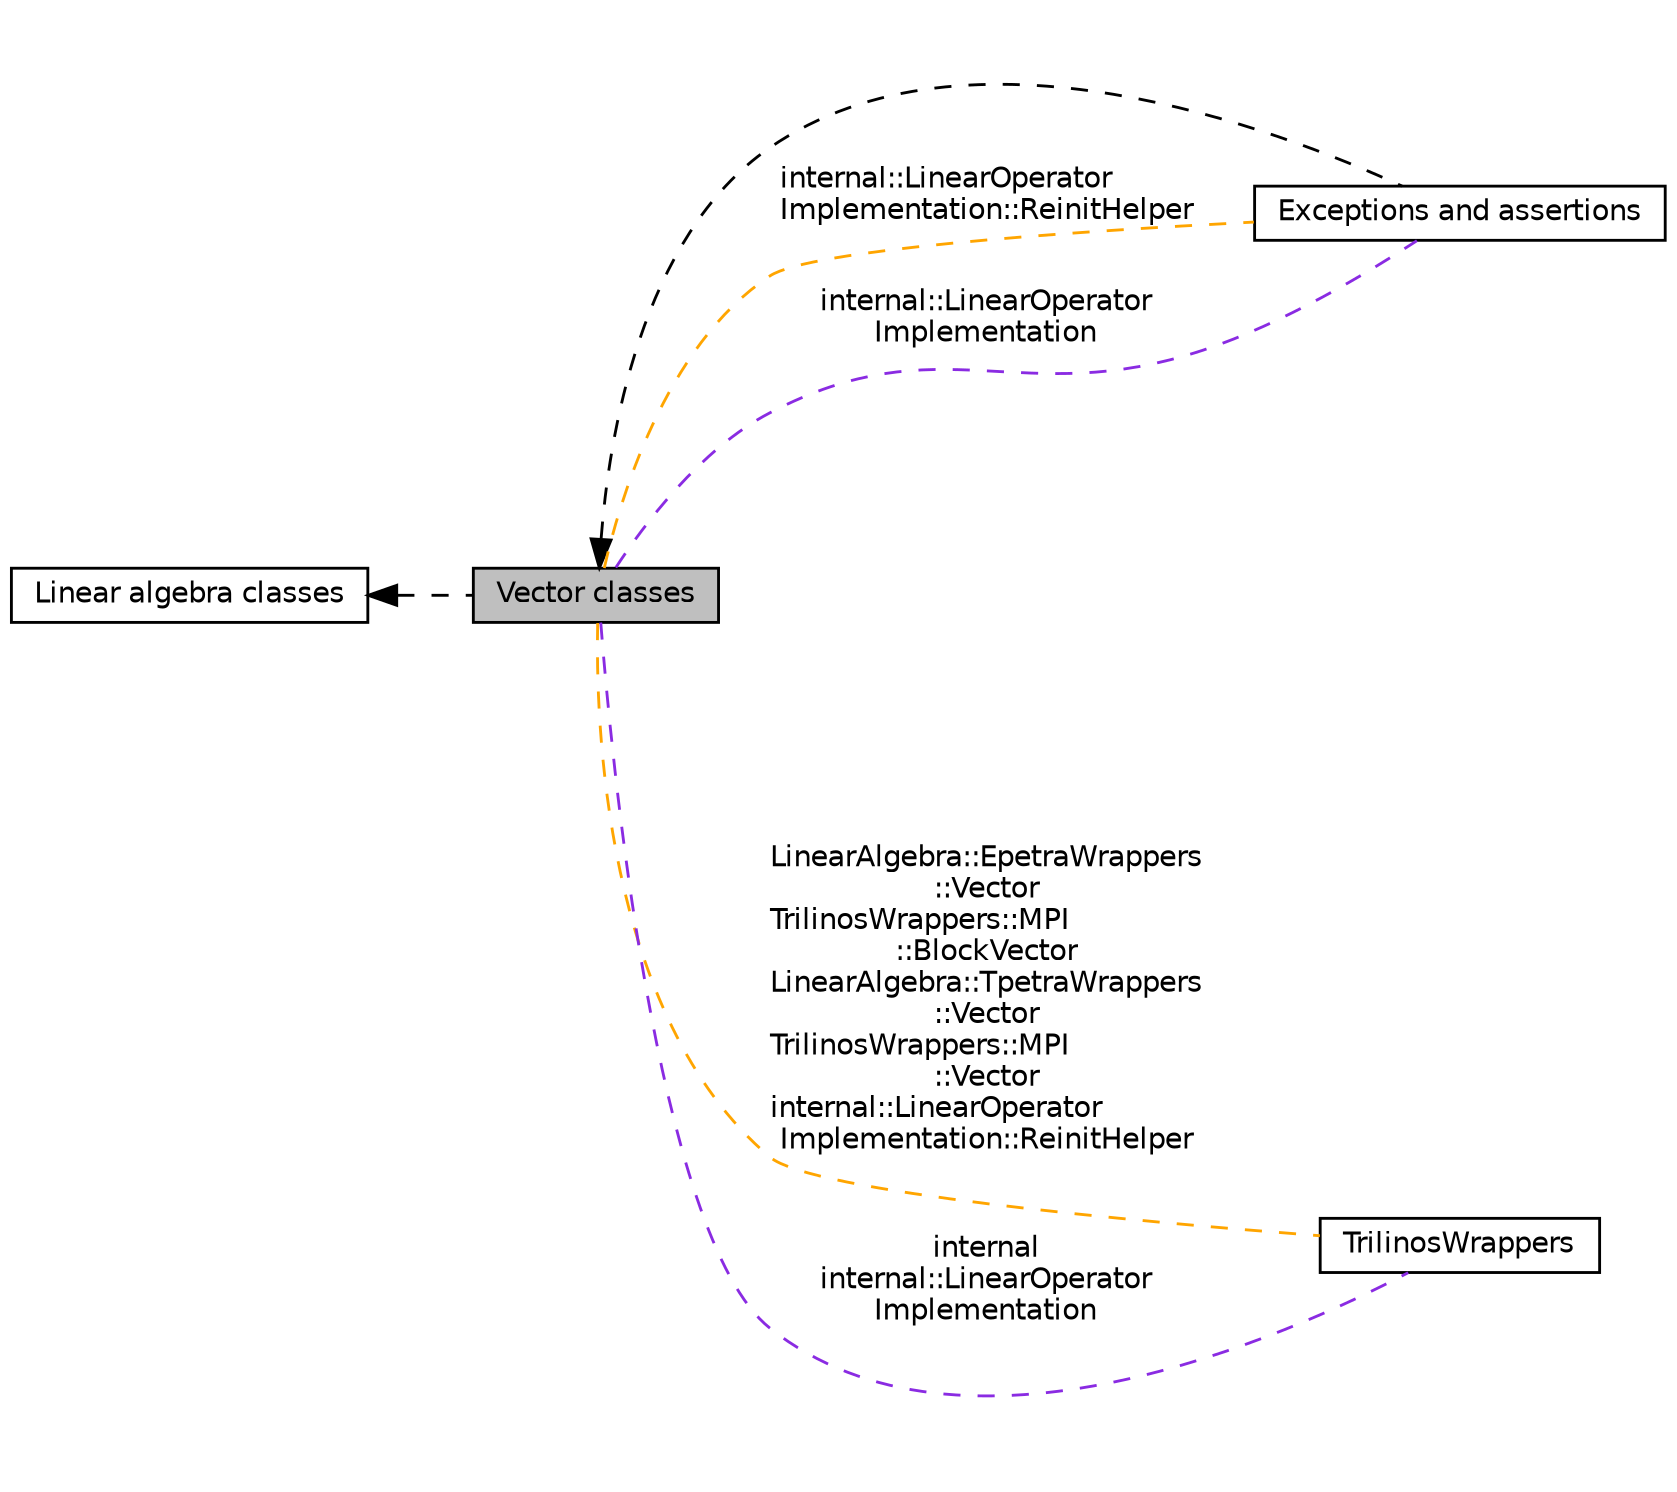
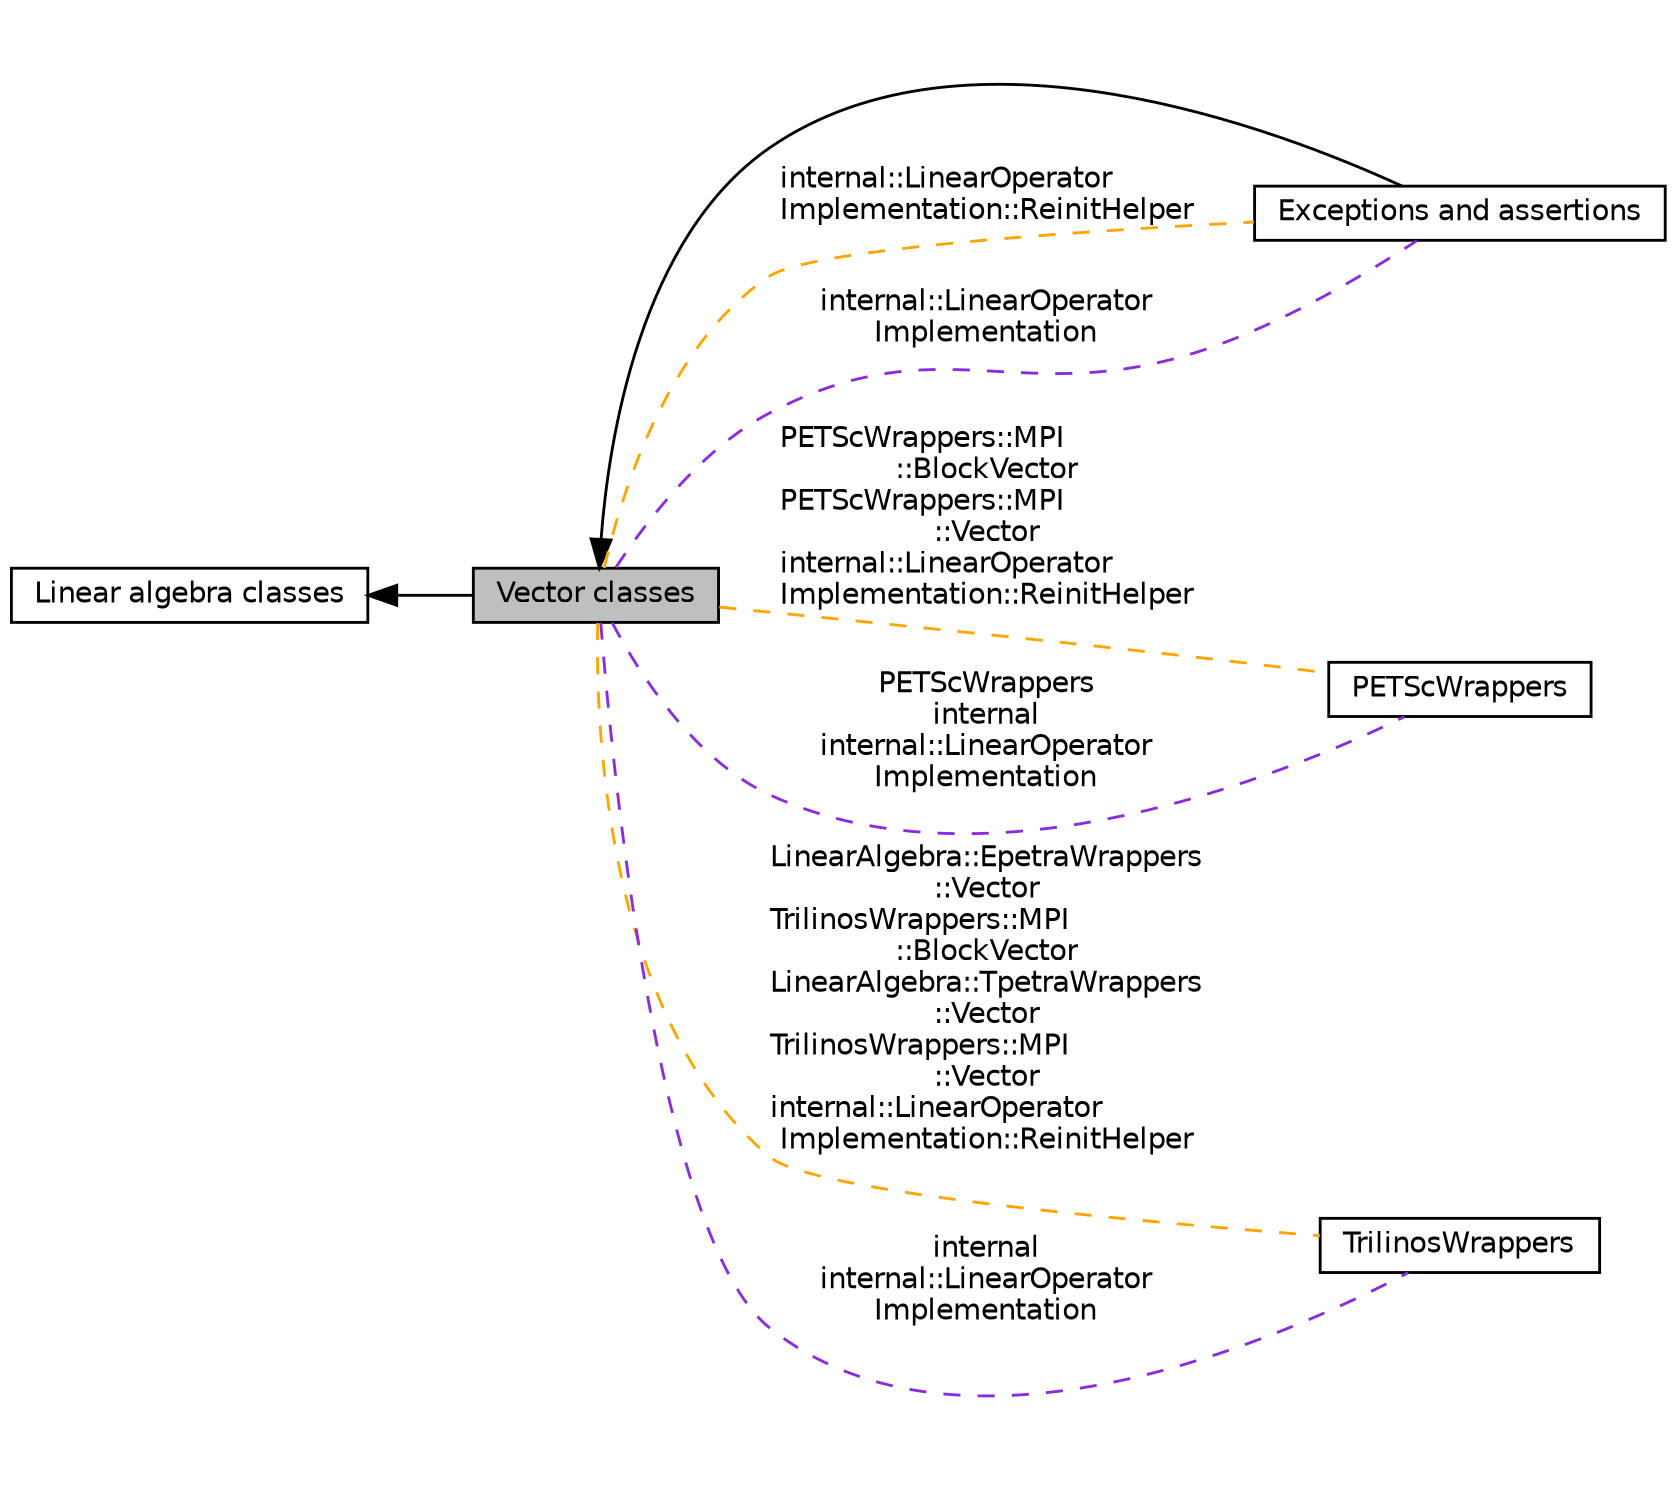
edge "Exceptions and assertions" -> "Vector classes": style dashed -> solid
edge "Vector classes" -> "Linear algebra classes": style dashed -> solid
node "PETScWrappers": added
